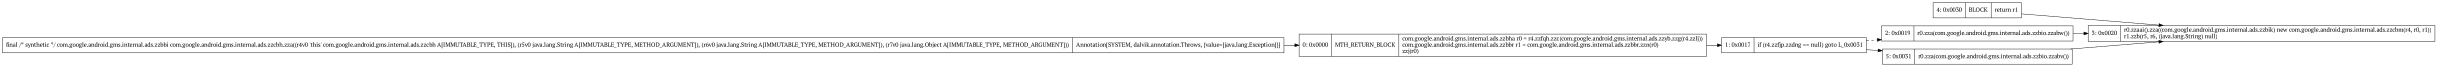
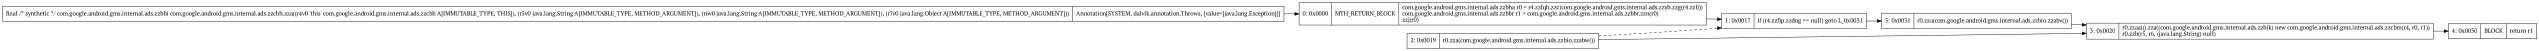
edge "4: 0x0030" -> "3: 0x0020": reversed
node "3: 0x0020": text "r1.zzb(r5, r6, (java.lang.String) null)" -> "r0.zzb(r5, r6, (java.lang.String) null)"
edge "1: 0x0017" -> "2: 0x0019": reversed
